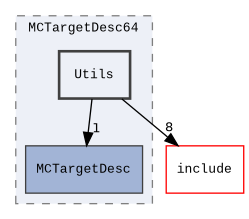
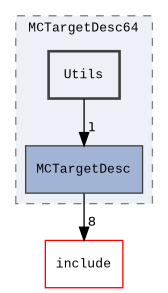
edge "Utils" -> "include": now "MCTargetDesc" -> "include"
